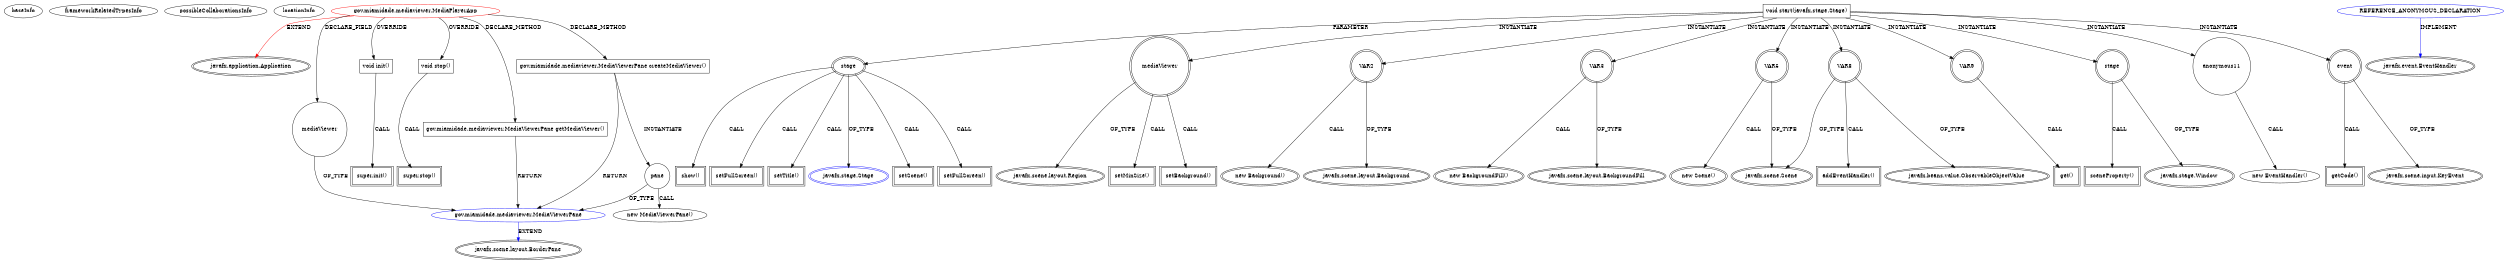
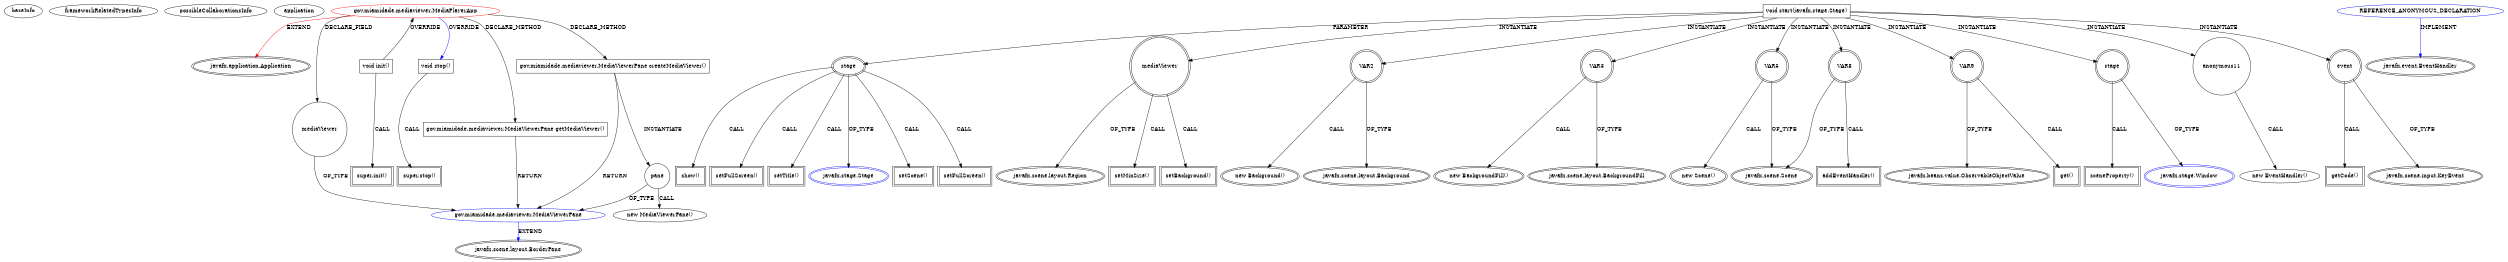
node "locationInfo": label "locationInfo" -> "application"
edge "gov.miamidade.mediaviewer.MediaPlayerApp" -> "void init()": reversed
edge "gov.miamidade.mediaviewer.MediaPlayerApp" -> "void stop()": color black -> blue
edge "VAR8" -> "javafx.beans.value.ObservableObjectValue": now "VAR9" -> "javafx.beans.value.ObservableObjectValue"
node "javafx.stage.Window": color black -> blue
